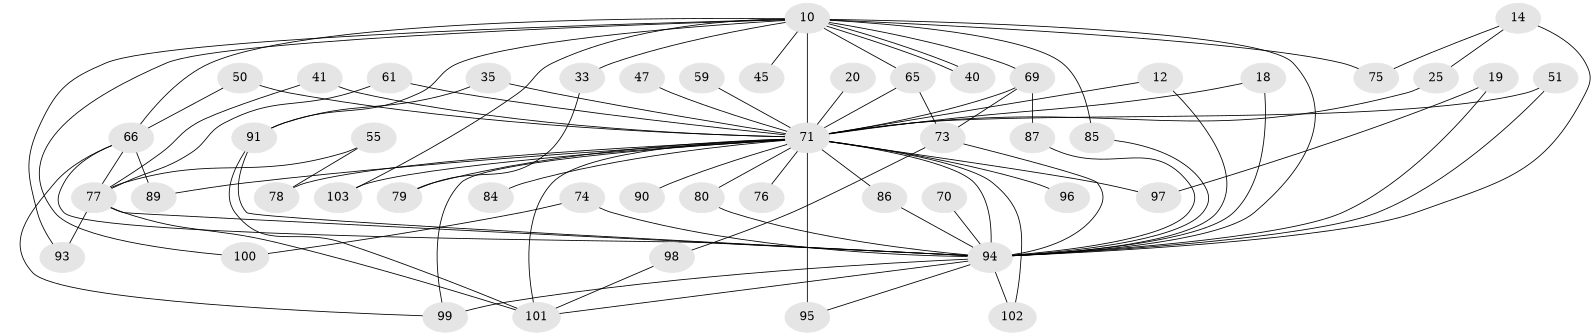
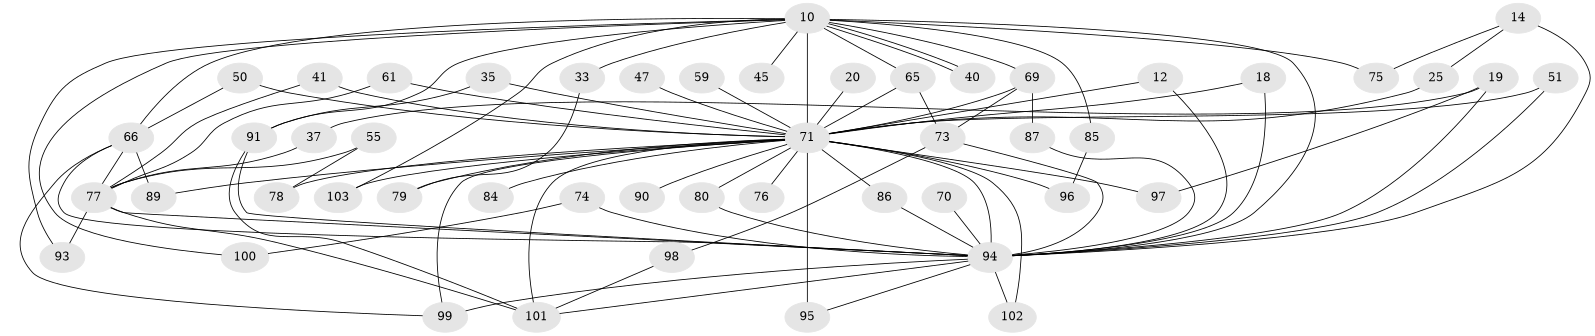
node "37": added
edge "85" -- "94": now "85" -- "96"
